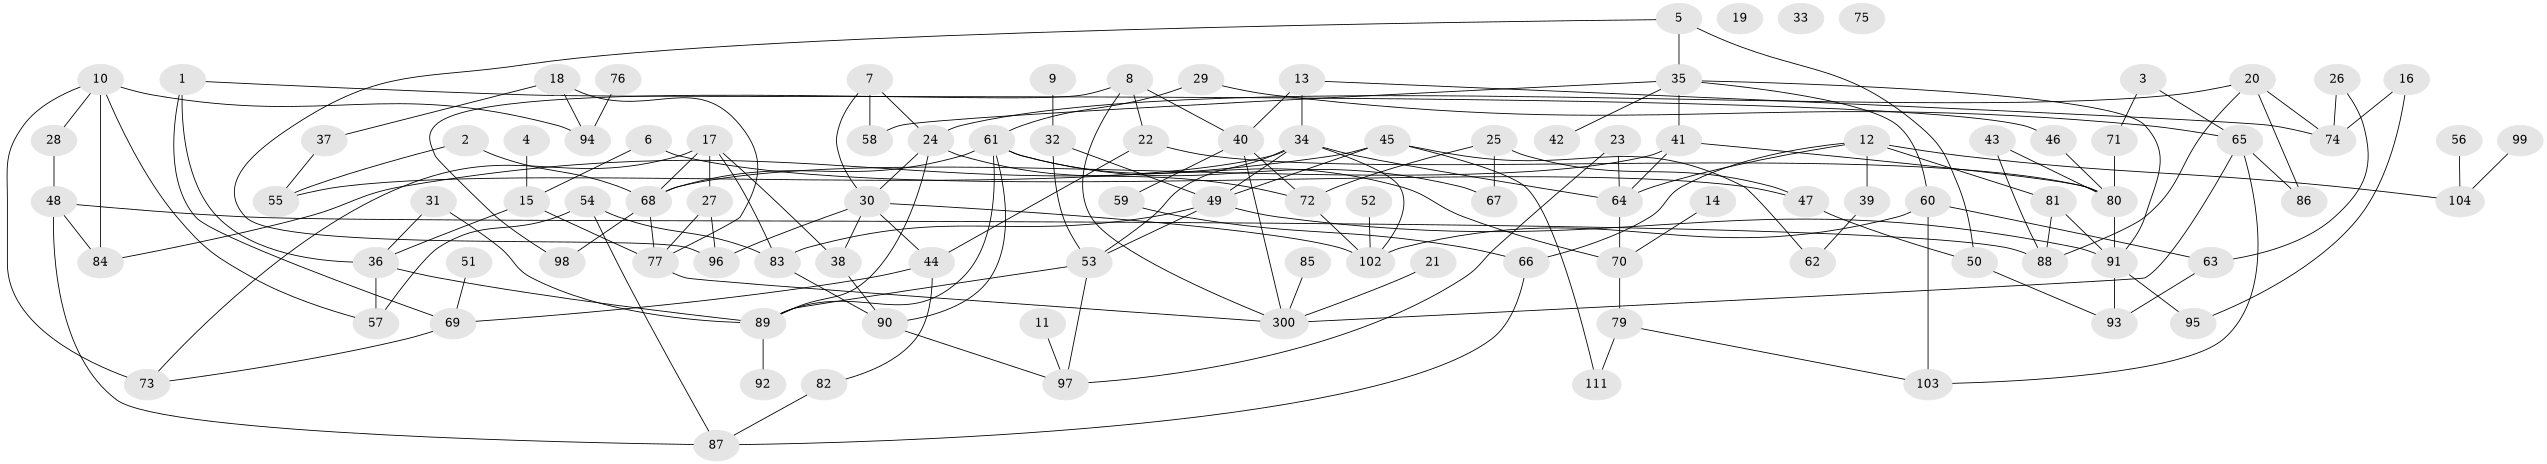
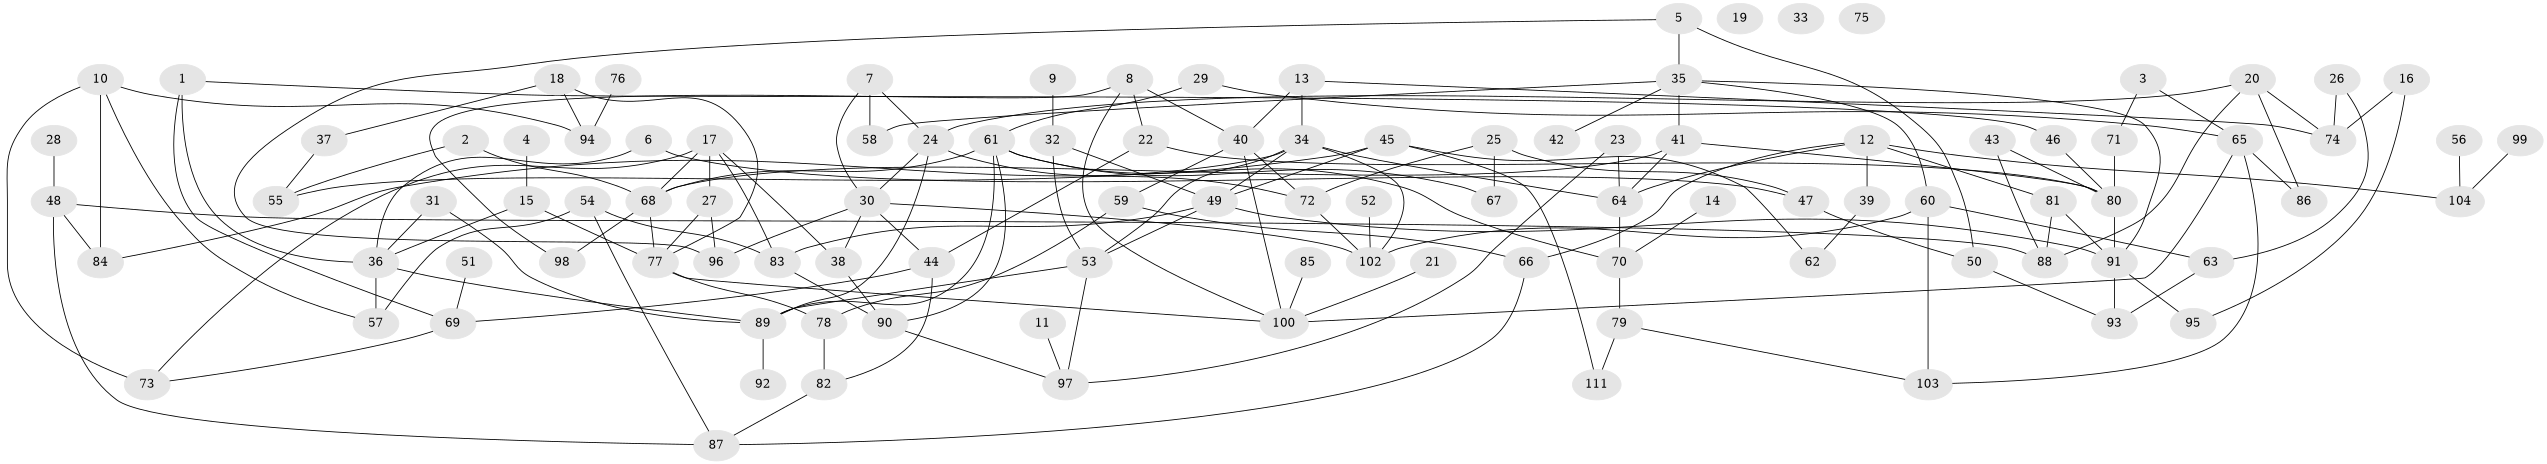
edge "10" -- "28": removed
edge "6" -- "15": now "6" -- "36"
node "78": added
node "300": label "300" -> "100"
